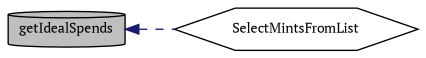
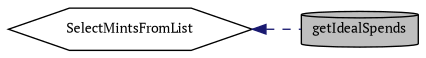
edge "SelectMintsFromList" -> "getIdealSpends": reversed
